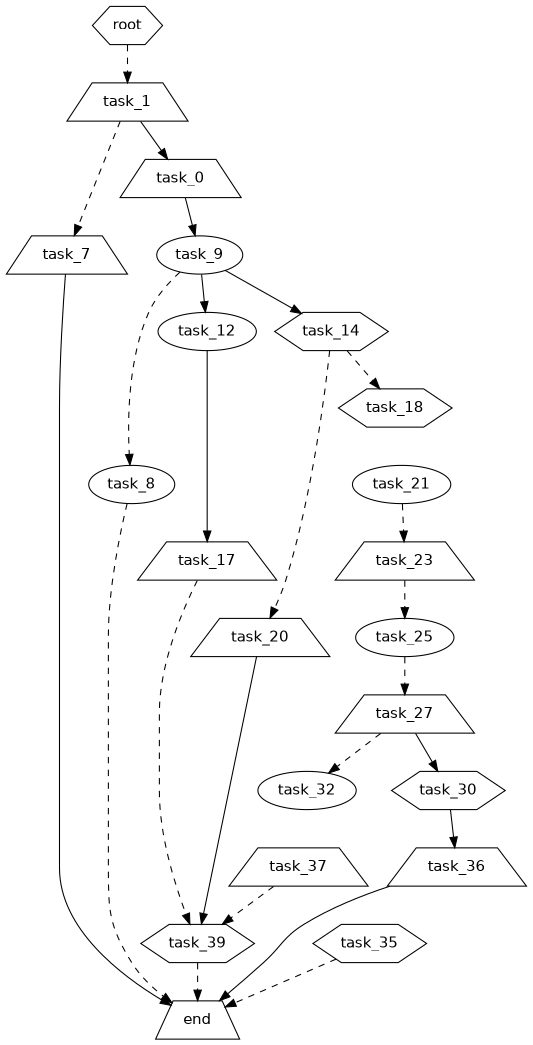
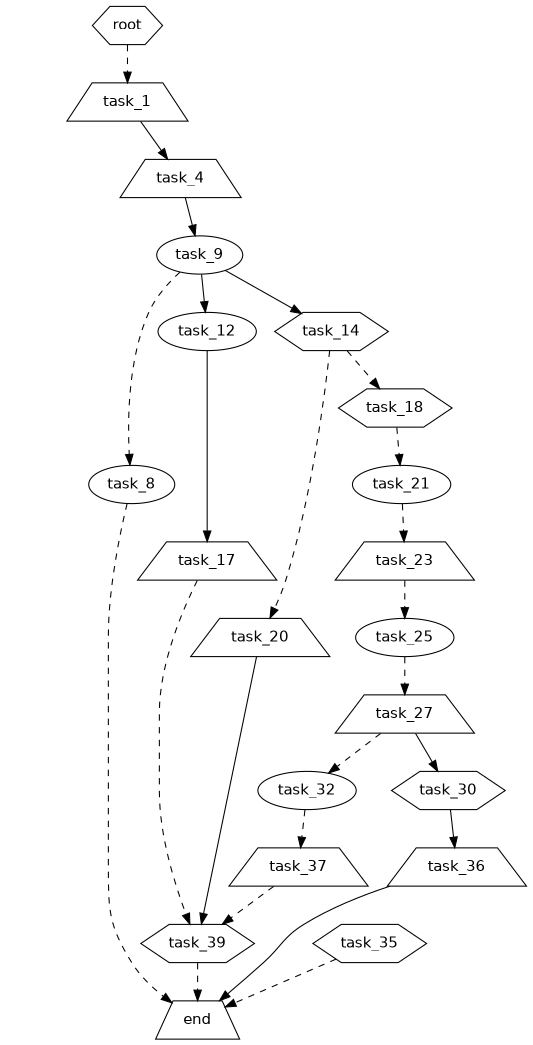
node "task_0": label "task_0" -> "task_4"
node "task_7": removed
edge "task_18" -> "task_21": added
edge "task_32" -> "task_37": added
